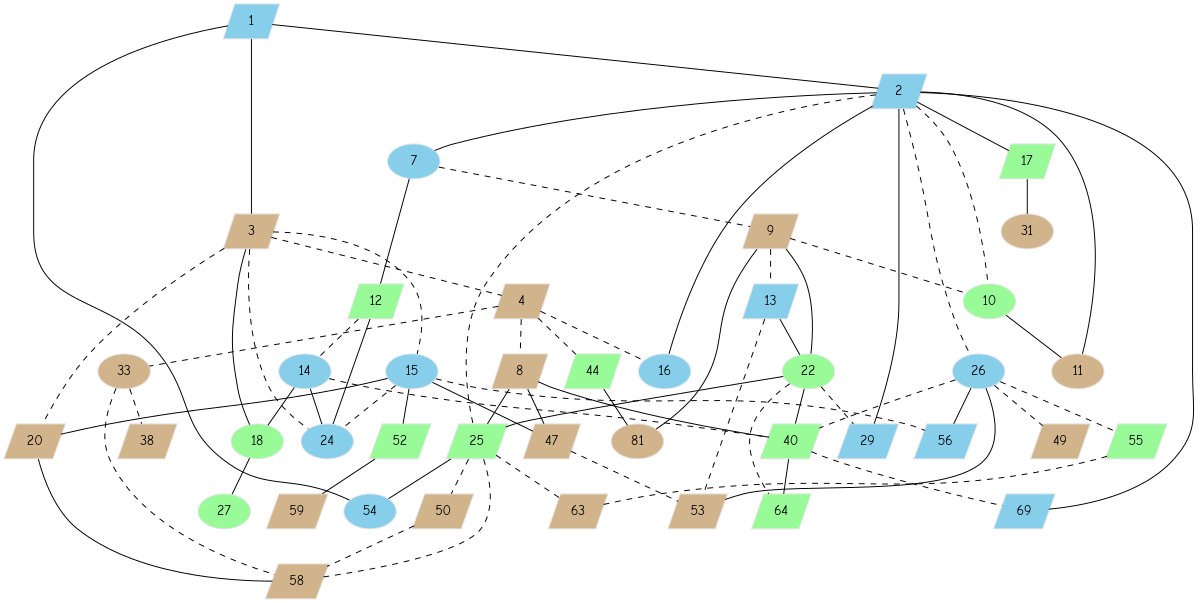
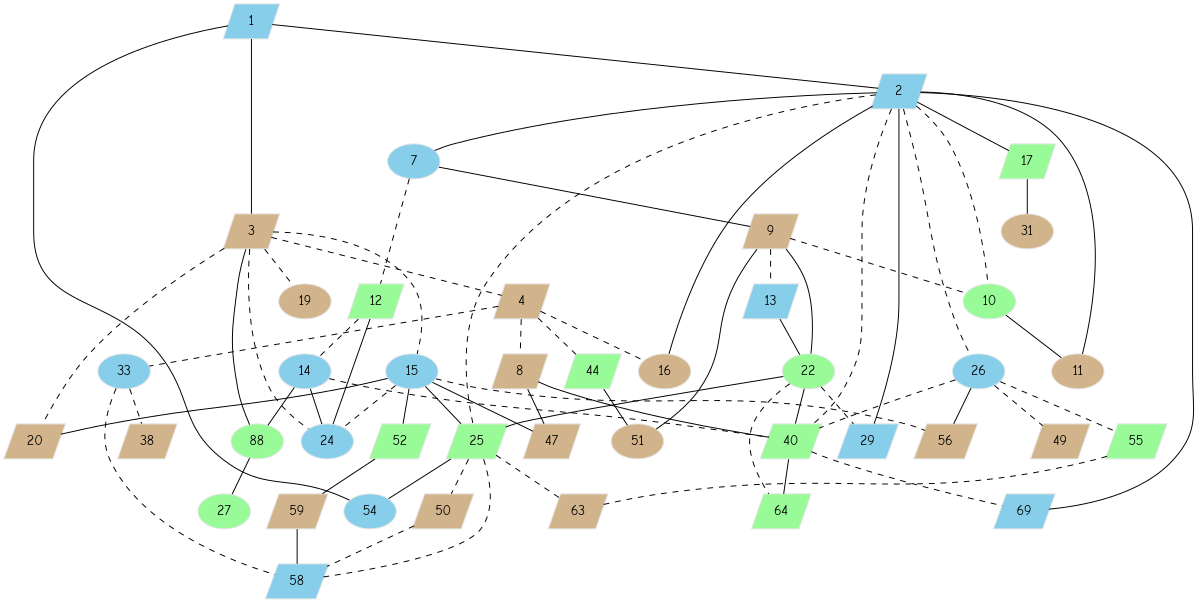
edge "7" -- "9": style dashed -> solid
edge "7" -- "12": style solid -> dashed
edge "2" -- "40": added
node "19": added
node "33": fillcolor tan -> skyblue
node "16": fillcolor skyblue -> tan
edge "8" -- "25": now "15" -- "25"
node "18": label "18" -> "88"
node "81": label "81" -> "51"
node "56": fillcolor skyblue -> tan
node "53": removed
edge "20" -- "58": now "59" -- "58"
node "58": fillcolor tan -> skyblue
